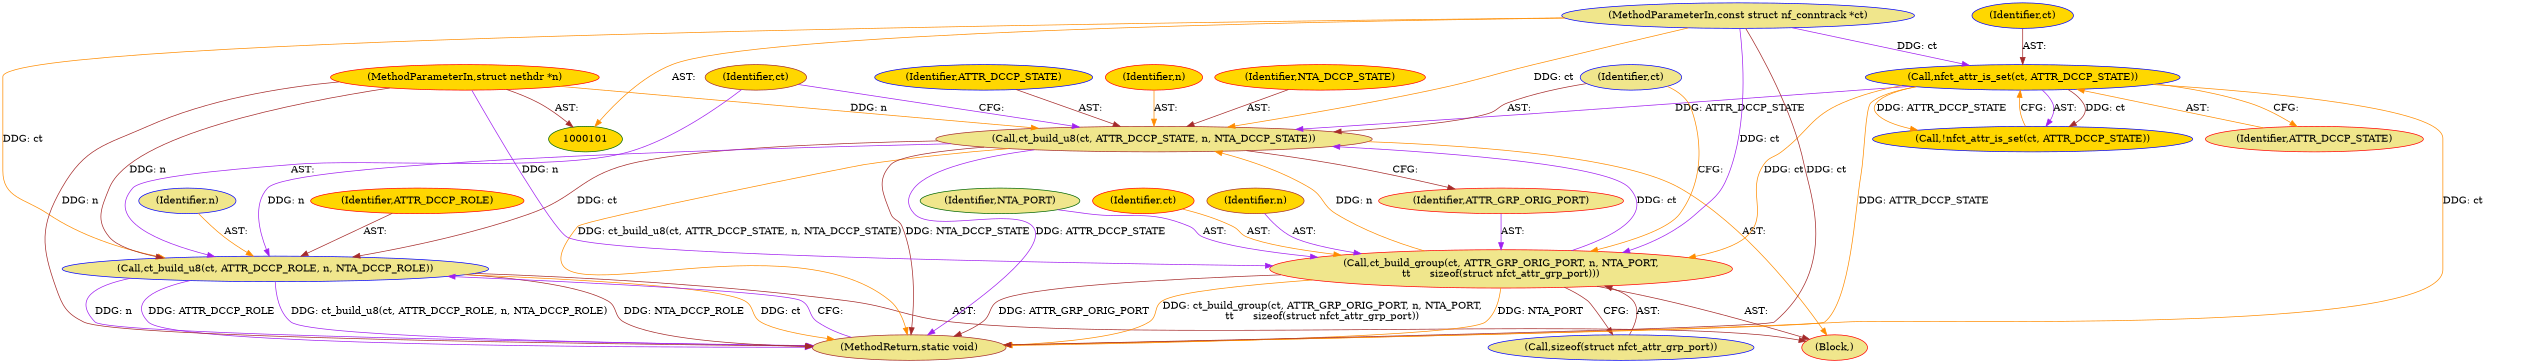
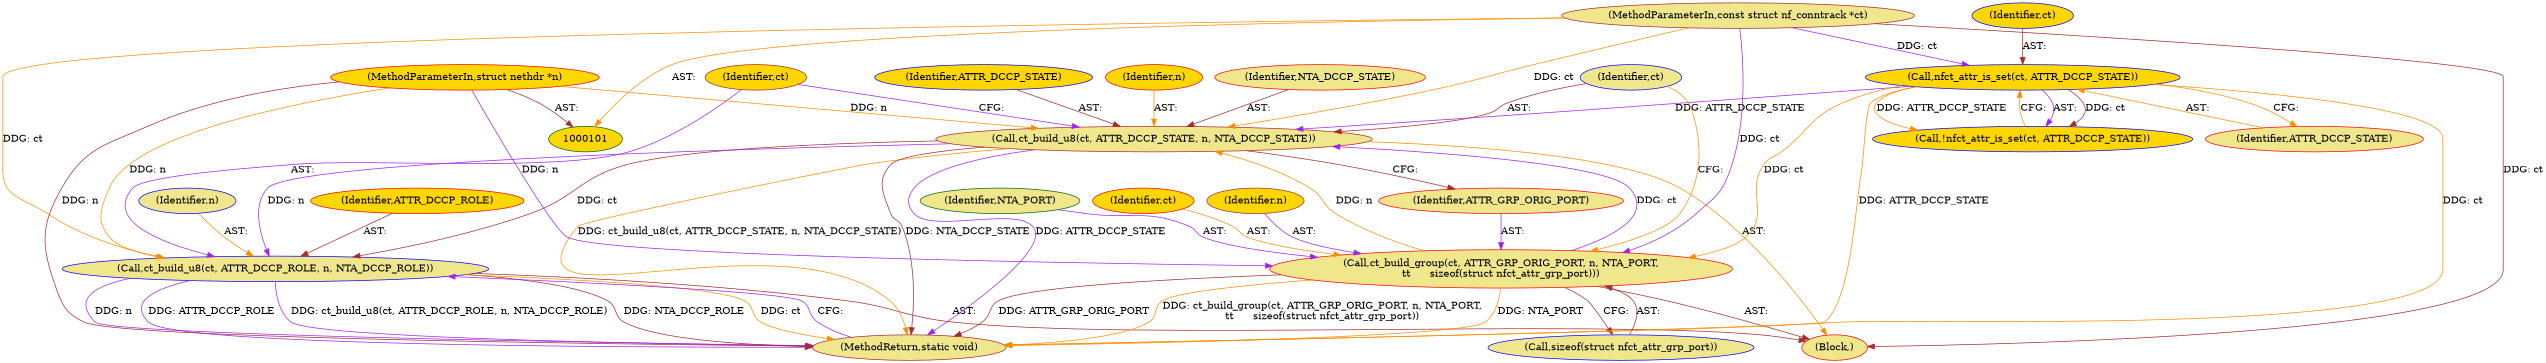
node "(MethodParameterIn,const struct nf_conntrack *ct)": color blue -> brown
node "(Identifier,NTA_DCCP_STATE)": fillcolor gold -> khaki
edge "(MethodParameterIn,struct nethdr *n)" -> "(Call,ct_build_u8(ct, ATTR_DCCP_ROLE, n, NTA_DCCP_ROLE))": color brown -> darkorange
edge "(MethodParameterIn,const struct nf_conntrack *ct)" -> "(MethodReturn,static void)": now "(MethodParameterIn,const struct nf_conntrack *ct)" -> "(Block,)"
